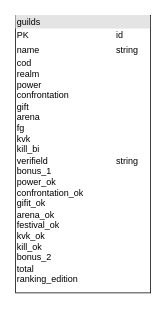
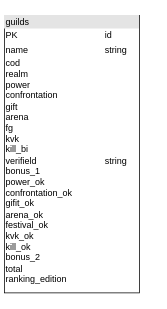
node "guilds PK id name string cod realm power confrontation gift arena fg kvk kill_bi verifield bonus_1 power_ok confrontation_ok gifit_ok arena_ok festival_ok kvk_ok kill_ok bonus_2 total ranking_edition string": moved (83, 154) -> (72, 154)
